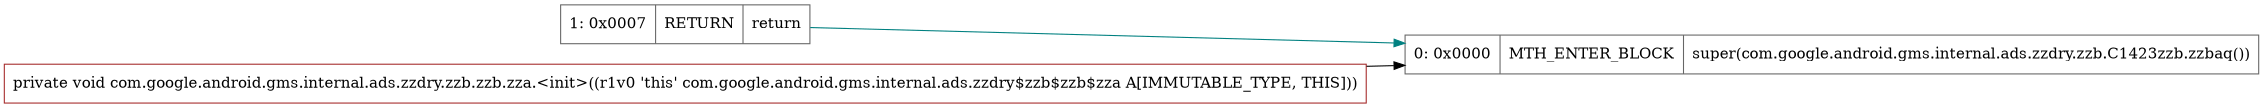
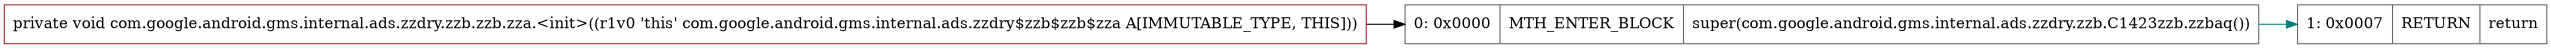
edge "1: 0x0007" -> "0: 0x0000": reversed
